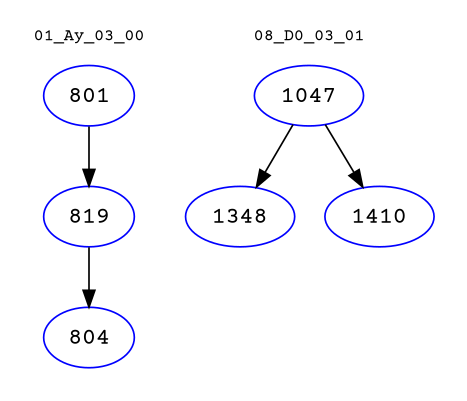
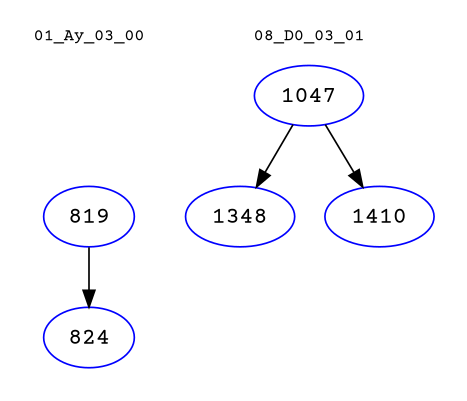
node "801": removed
node "804": label "804" -> "824"
